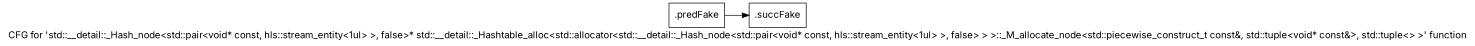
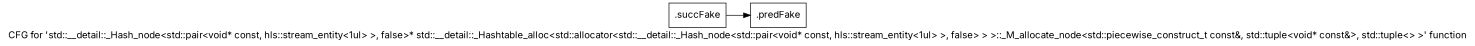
edge ".predFake" -> ".succFake": reversed
